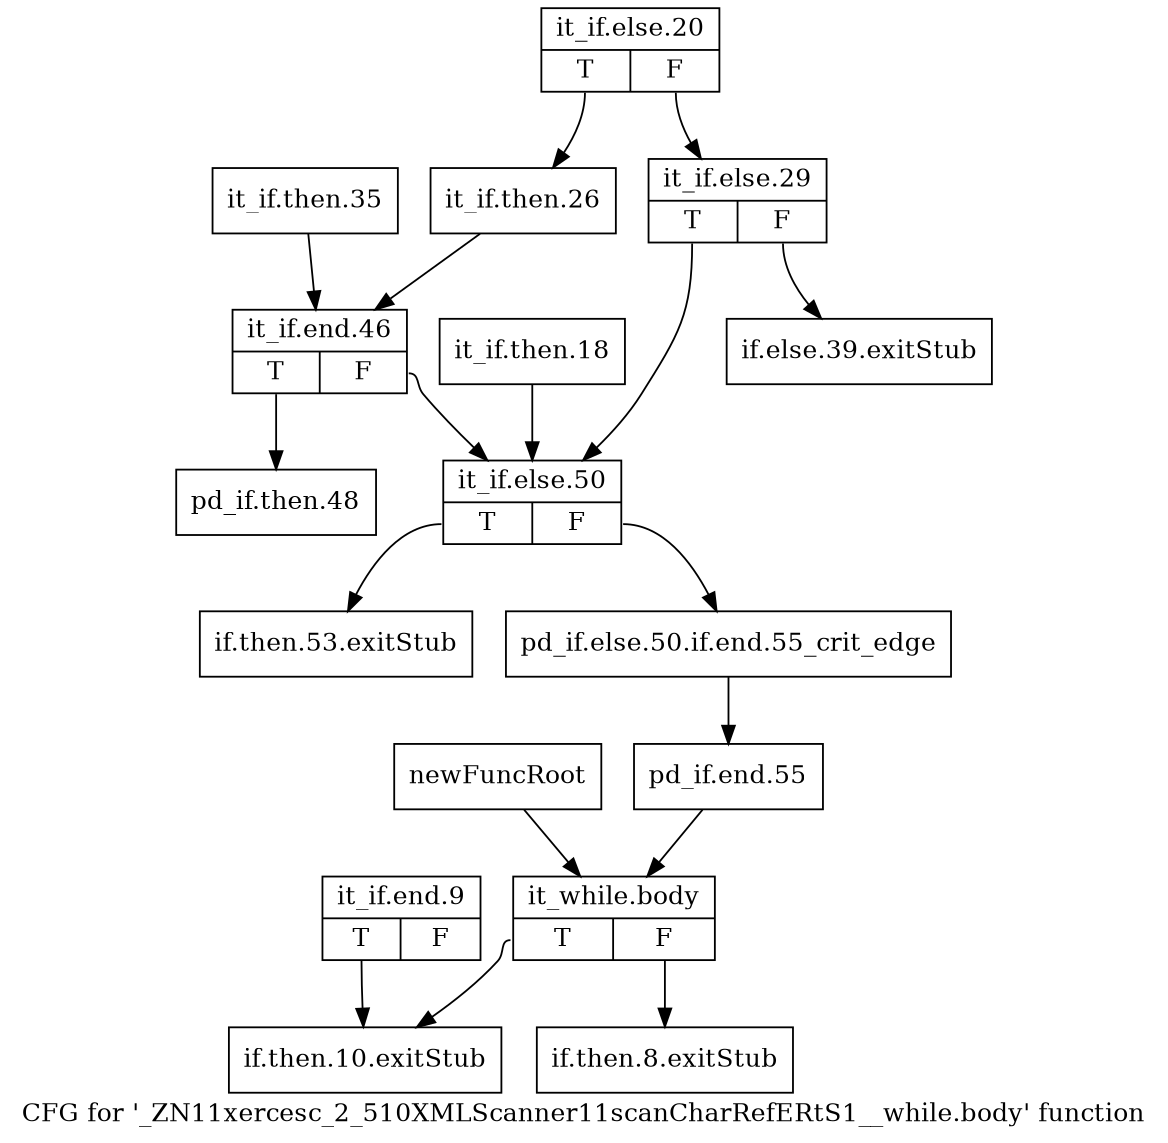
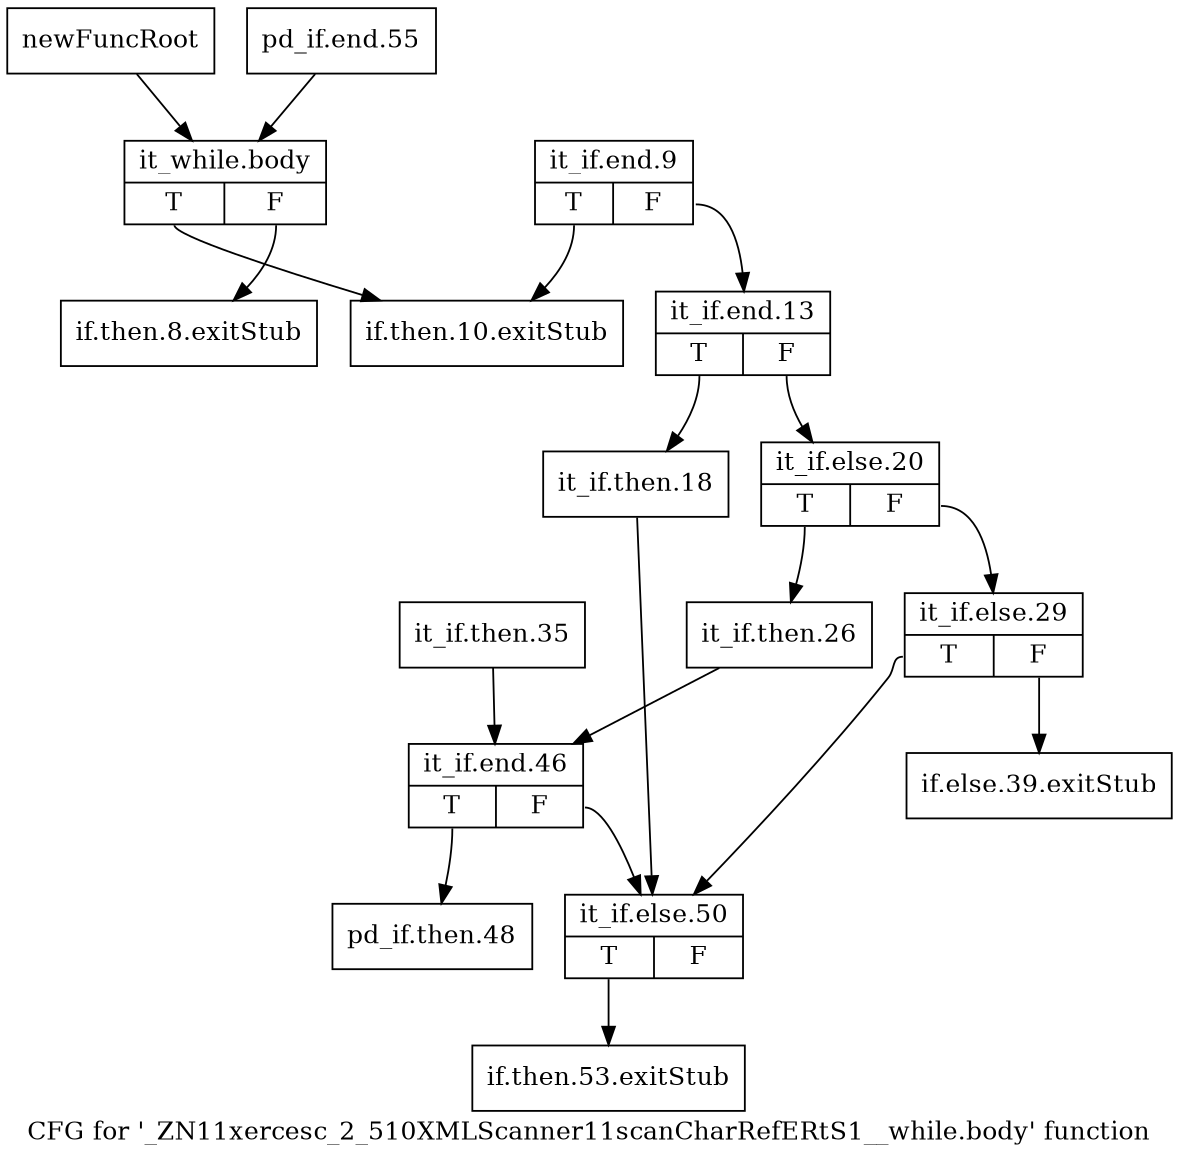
node "it_if.end.13": added
node "pd_if.else.50.if.end.55_crit_edge": removed
